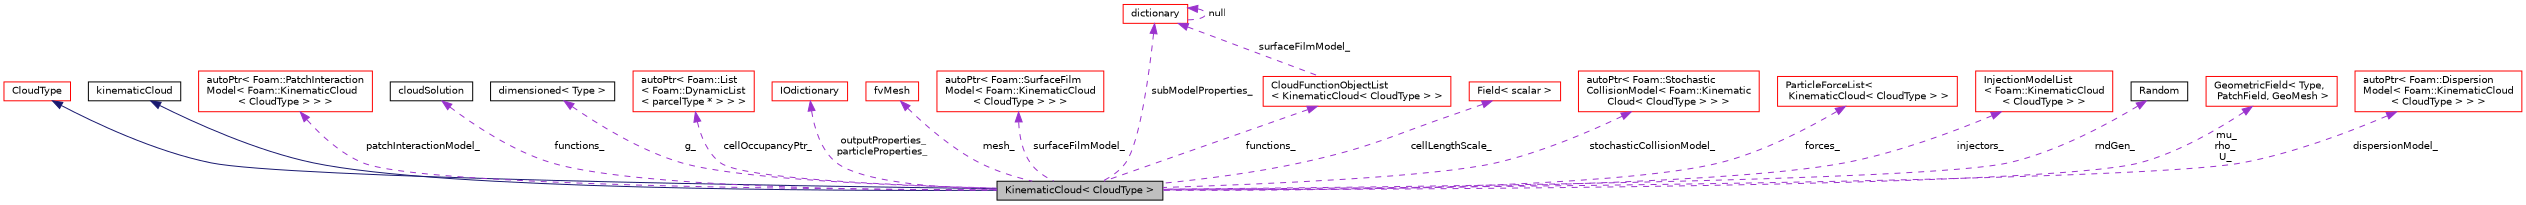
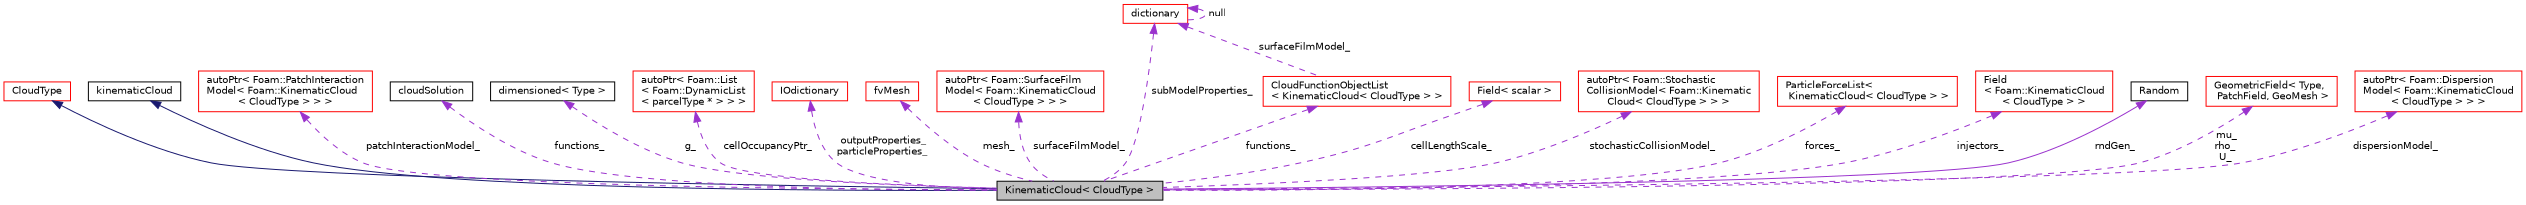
node "InjectionModelList < Foam::KinematicCloud < CloudType > >": label "InjectionModelList < Foam::KinematicCloud < CloudType > >" -> "Field < Foam::KinematicCloud < CloudType > >"
edge "KinematicCloud< CloudType >" -> "Random": style dashed -> solid
